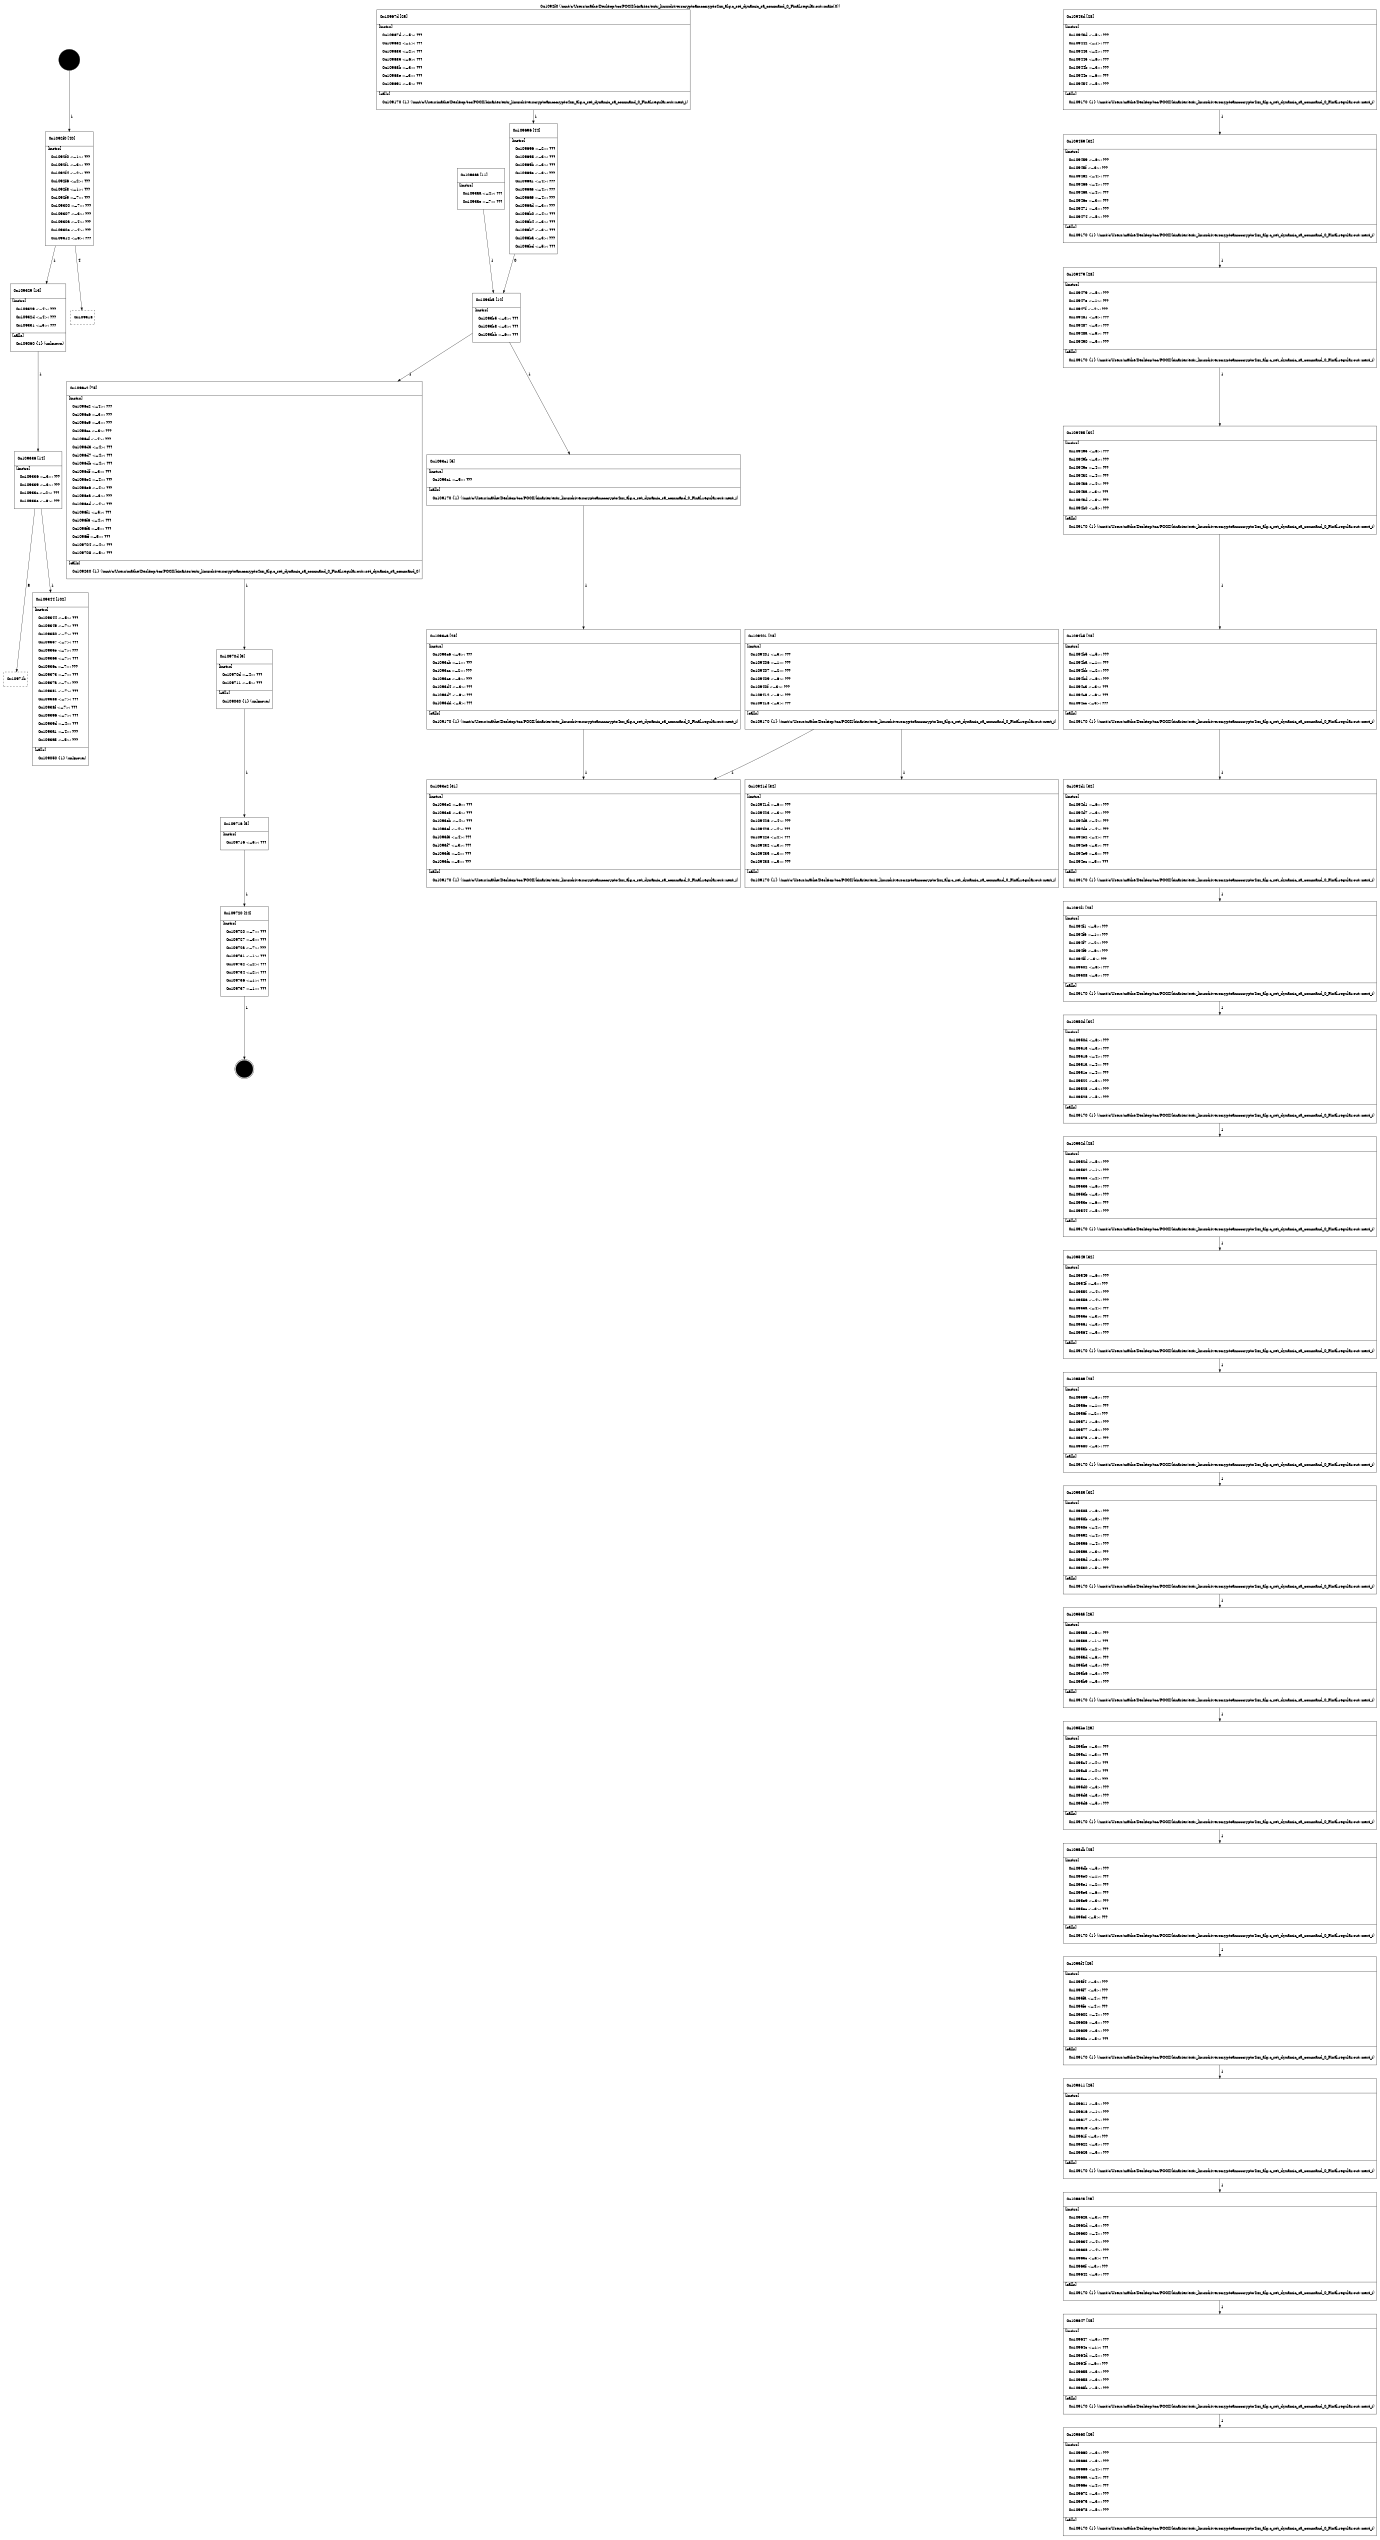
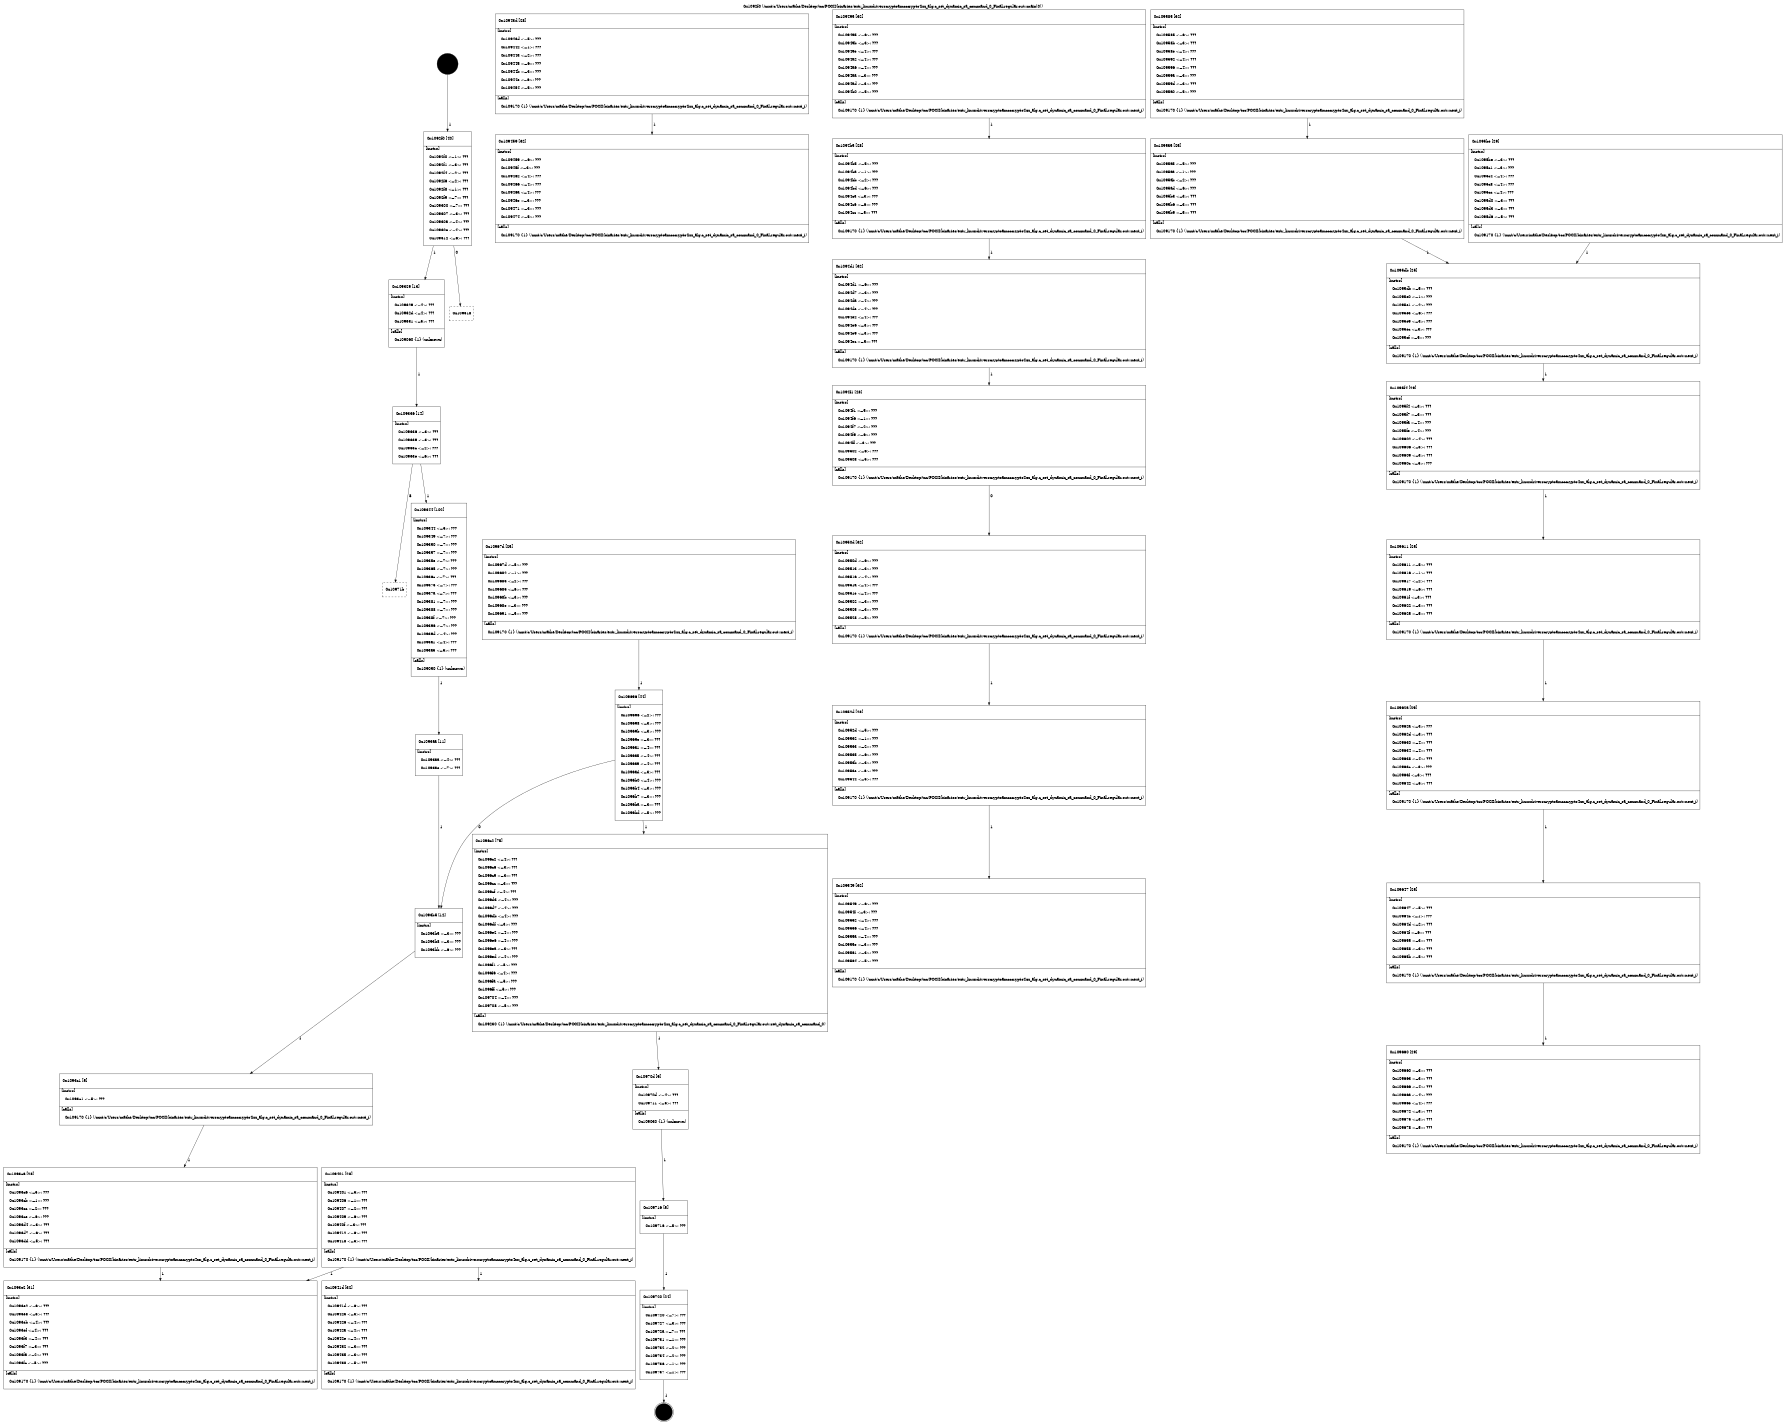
edge "0x1092f0 [40]" -> "0x109318": label " 4" -> " 0"
node "0x109479 [28]": removed
edge "0x1093b5 [12]" -> "0x1096c2 [75]": now "0x109696 [44]" -> "0x1096c2 [75]"
edge "0x109344 [102]" -> "0x1093aa [11]": added, label "1"
edge "0x1094f1 [28]" -> "0x10950d [32]": label " 1" -> " 0"
node "0x109569 [28]": removed
edge "0x1095a5 [25]" -> "0x1095be [29]": now "0x1095a5 [25]" -> "0x1095db [25]"
